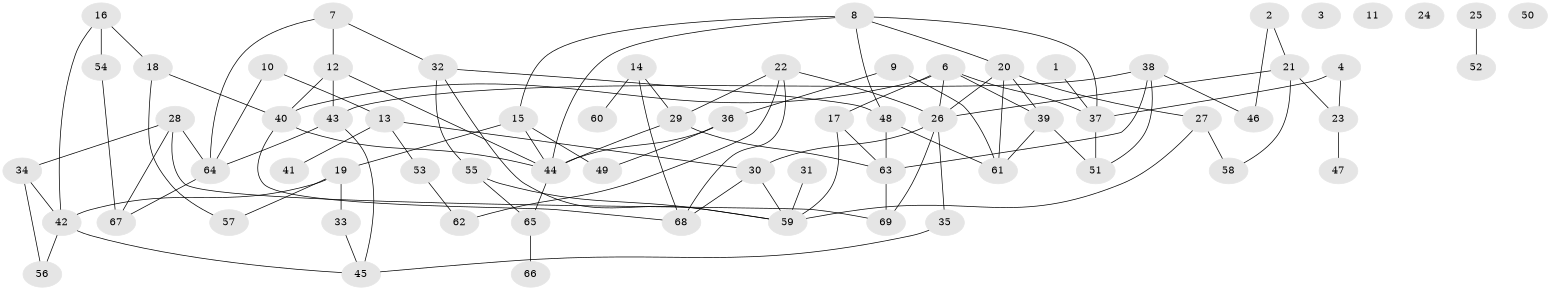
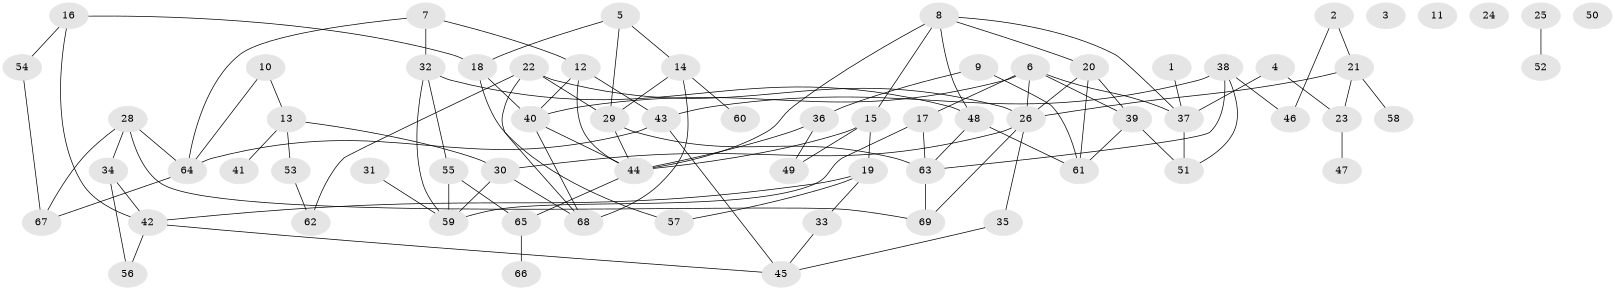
node "5": added
node "27": removed
